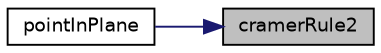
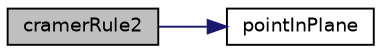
edge "pointInPlane" -> "cramerRule2": reversed
